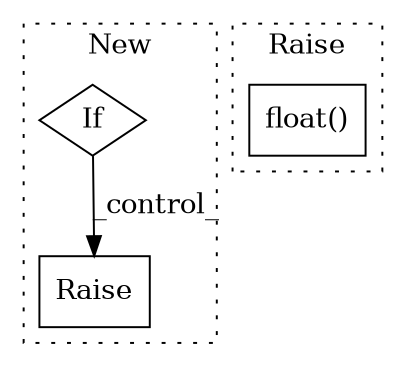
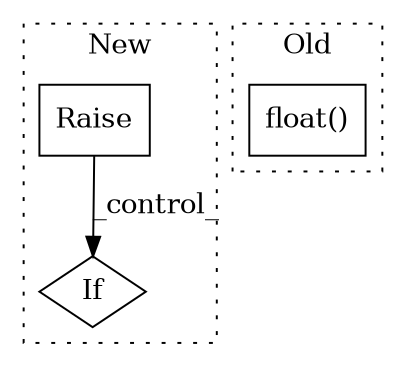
cluster "Raise": label "Raise" -> "Old"
edge "If" -> "Raise": reversed
